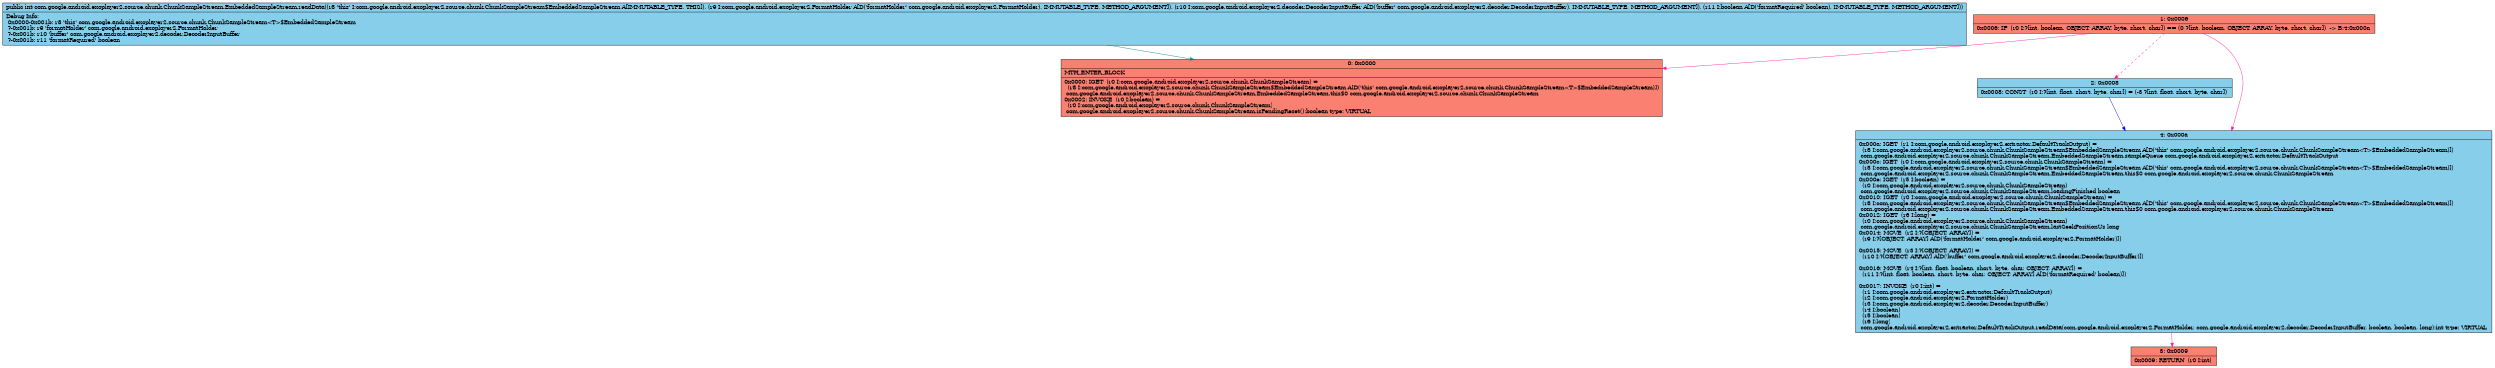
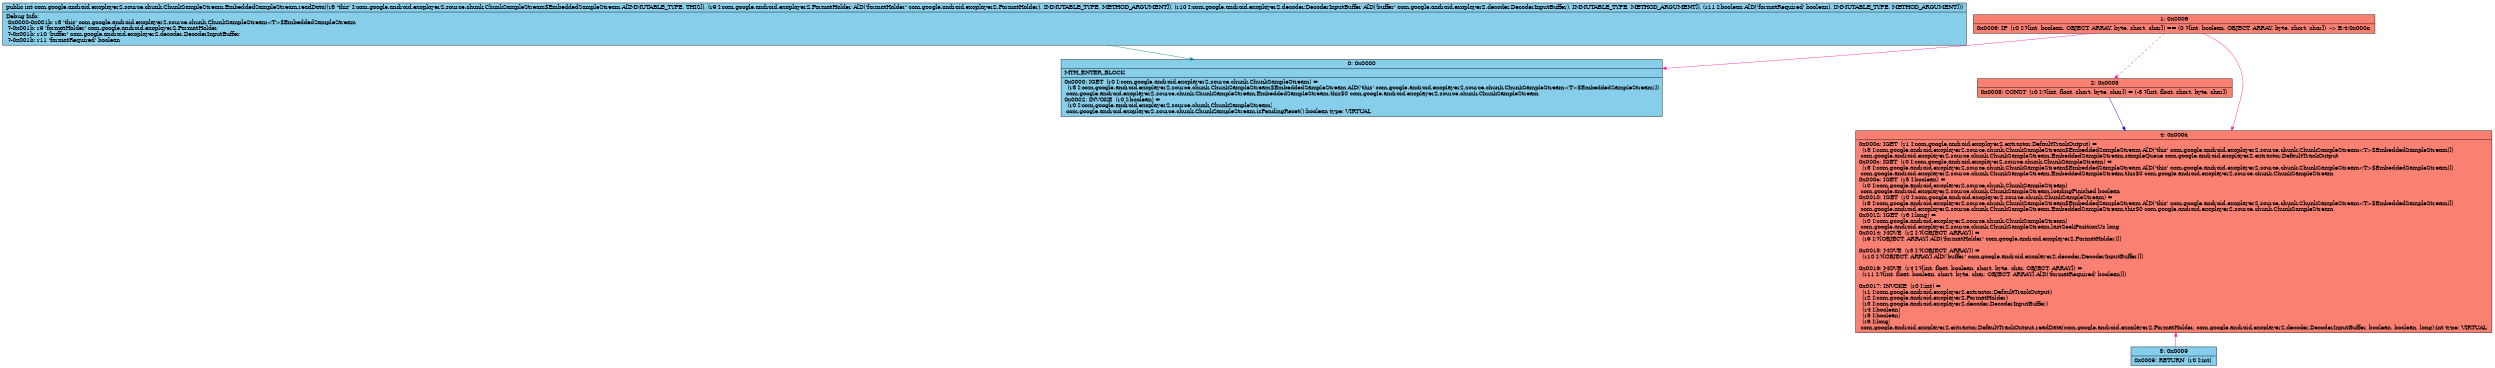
node "0: 0x0000": fillcolor salmon -> skyblue
node "2: 0x0008": fillcolor skyblue -> salmon
node "4: 0x000a": fillcolor skyblue -> salmon
edge "4: 0x000a" -> "3: 0x0009": reversed
node "3: 0x0009": fillcolor salmon -> skyblue
